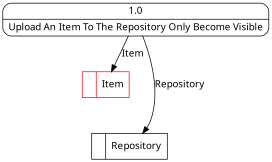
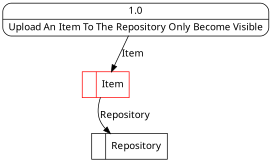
edge "1.0" -> "Repository": now "Item" -> "Repository"
